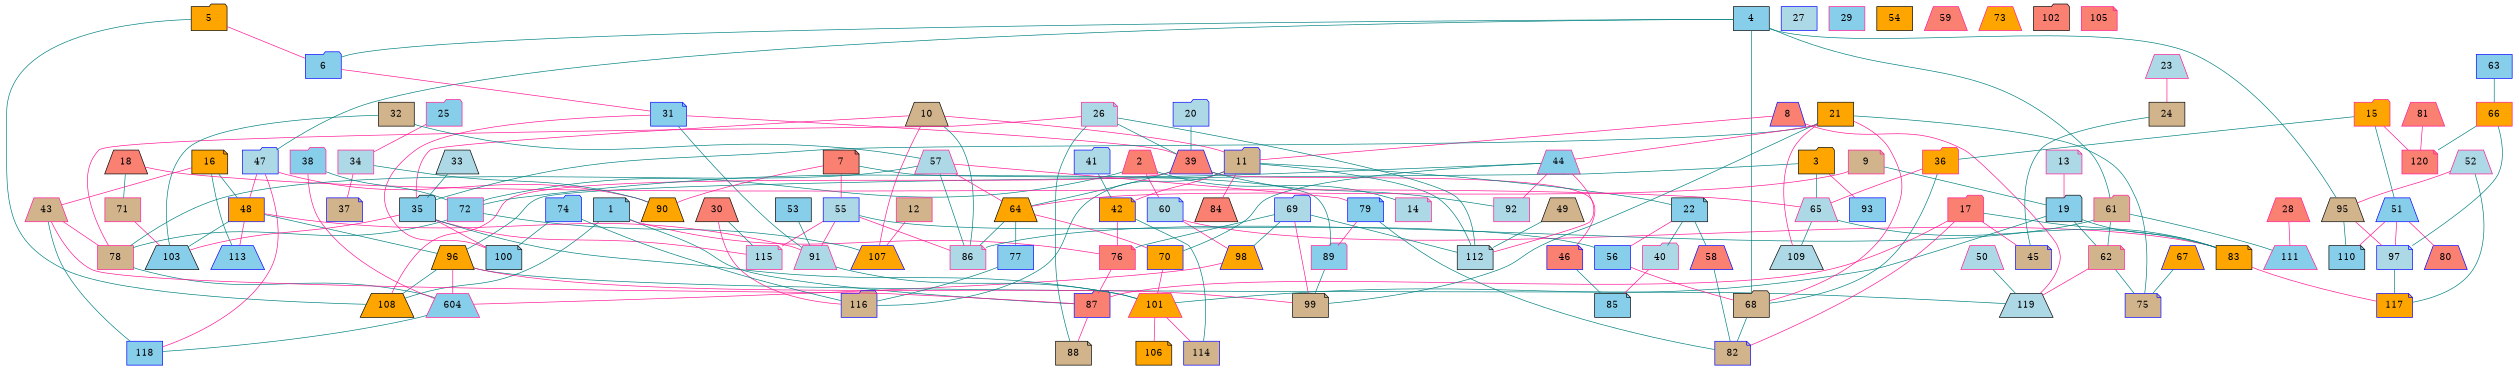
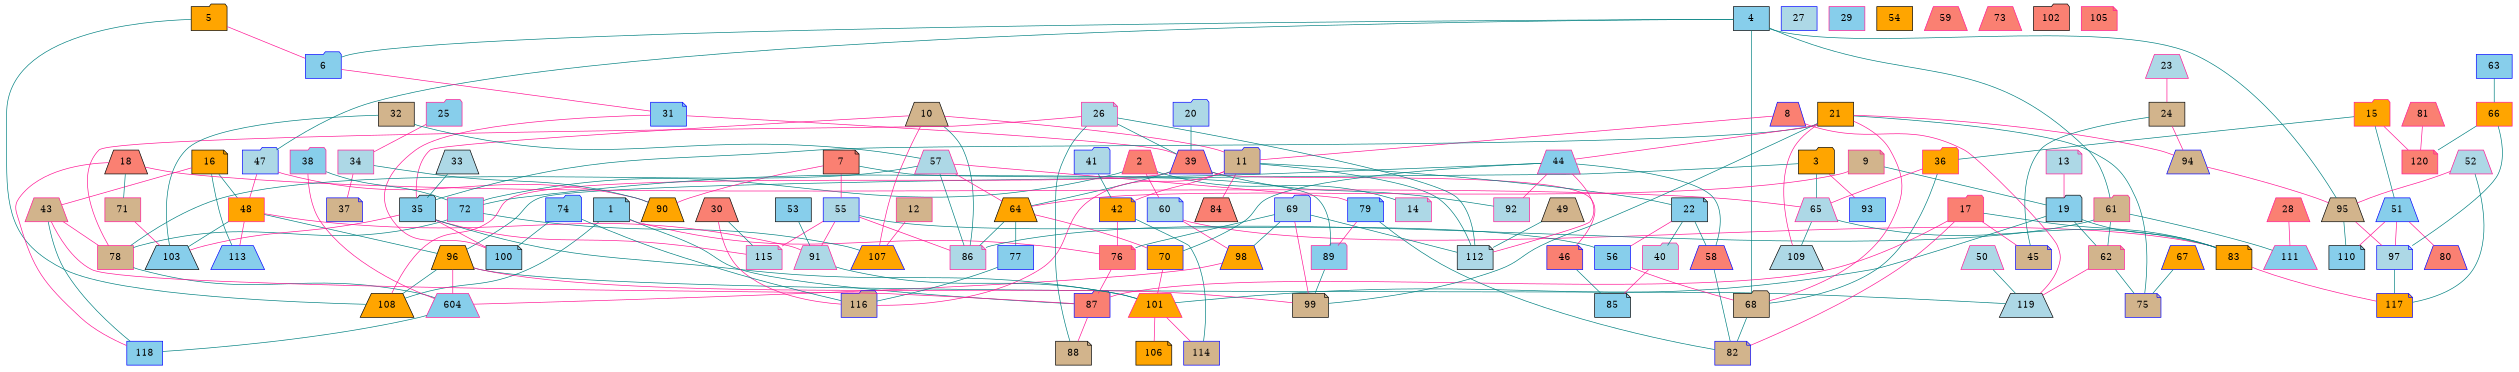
node "73": fillcolor orange -> salmon
node "94": added
edge "44" -- "58": added
edge "31" -- "91": removed
node "48": color blue -> deeppink
edge "11" -- "116": color teal -> deeppink
edge "47" -- "118": now "18" -- "118"
